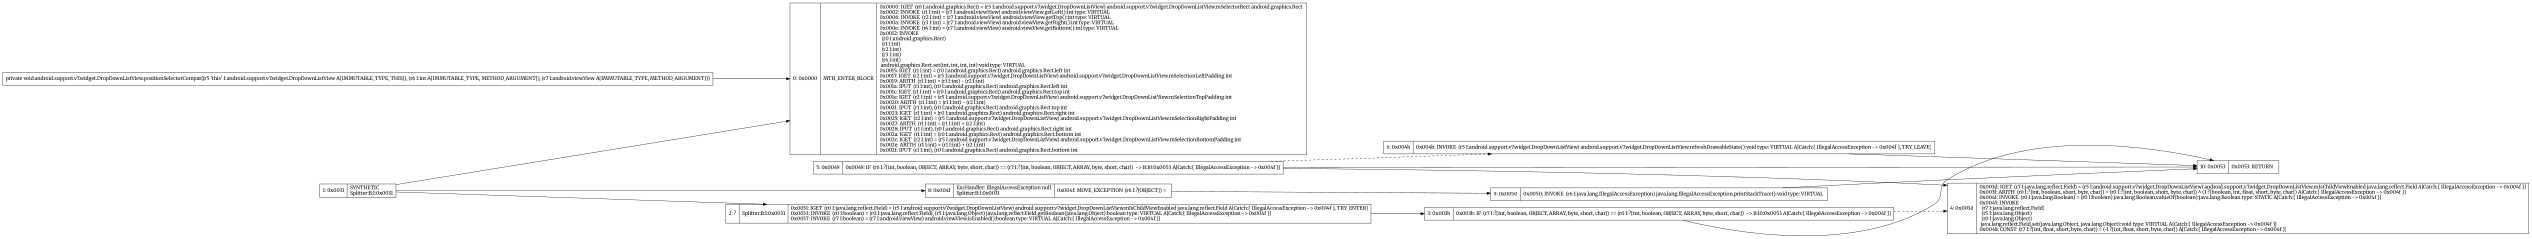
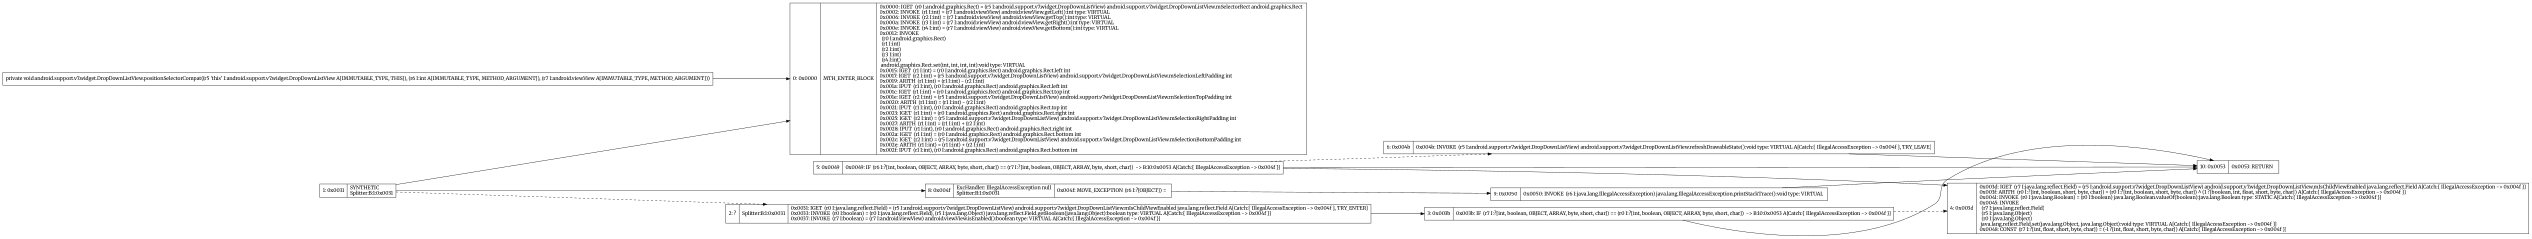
edge "1: 0x0031" -> "2: ?": style solid -> dashed
